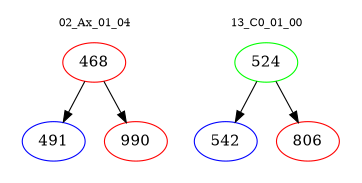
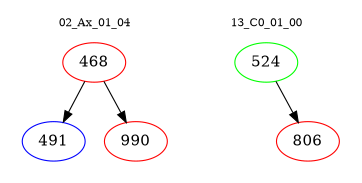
node "542": removed
